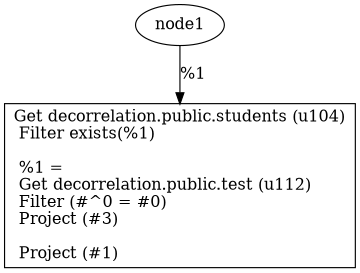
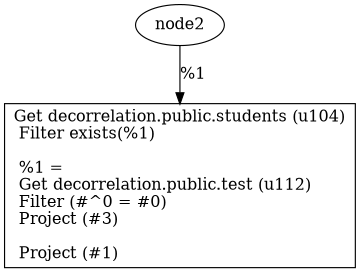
node "node1": label "node1" -> "node2"
